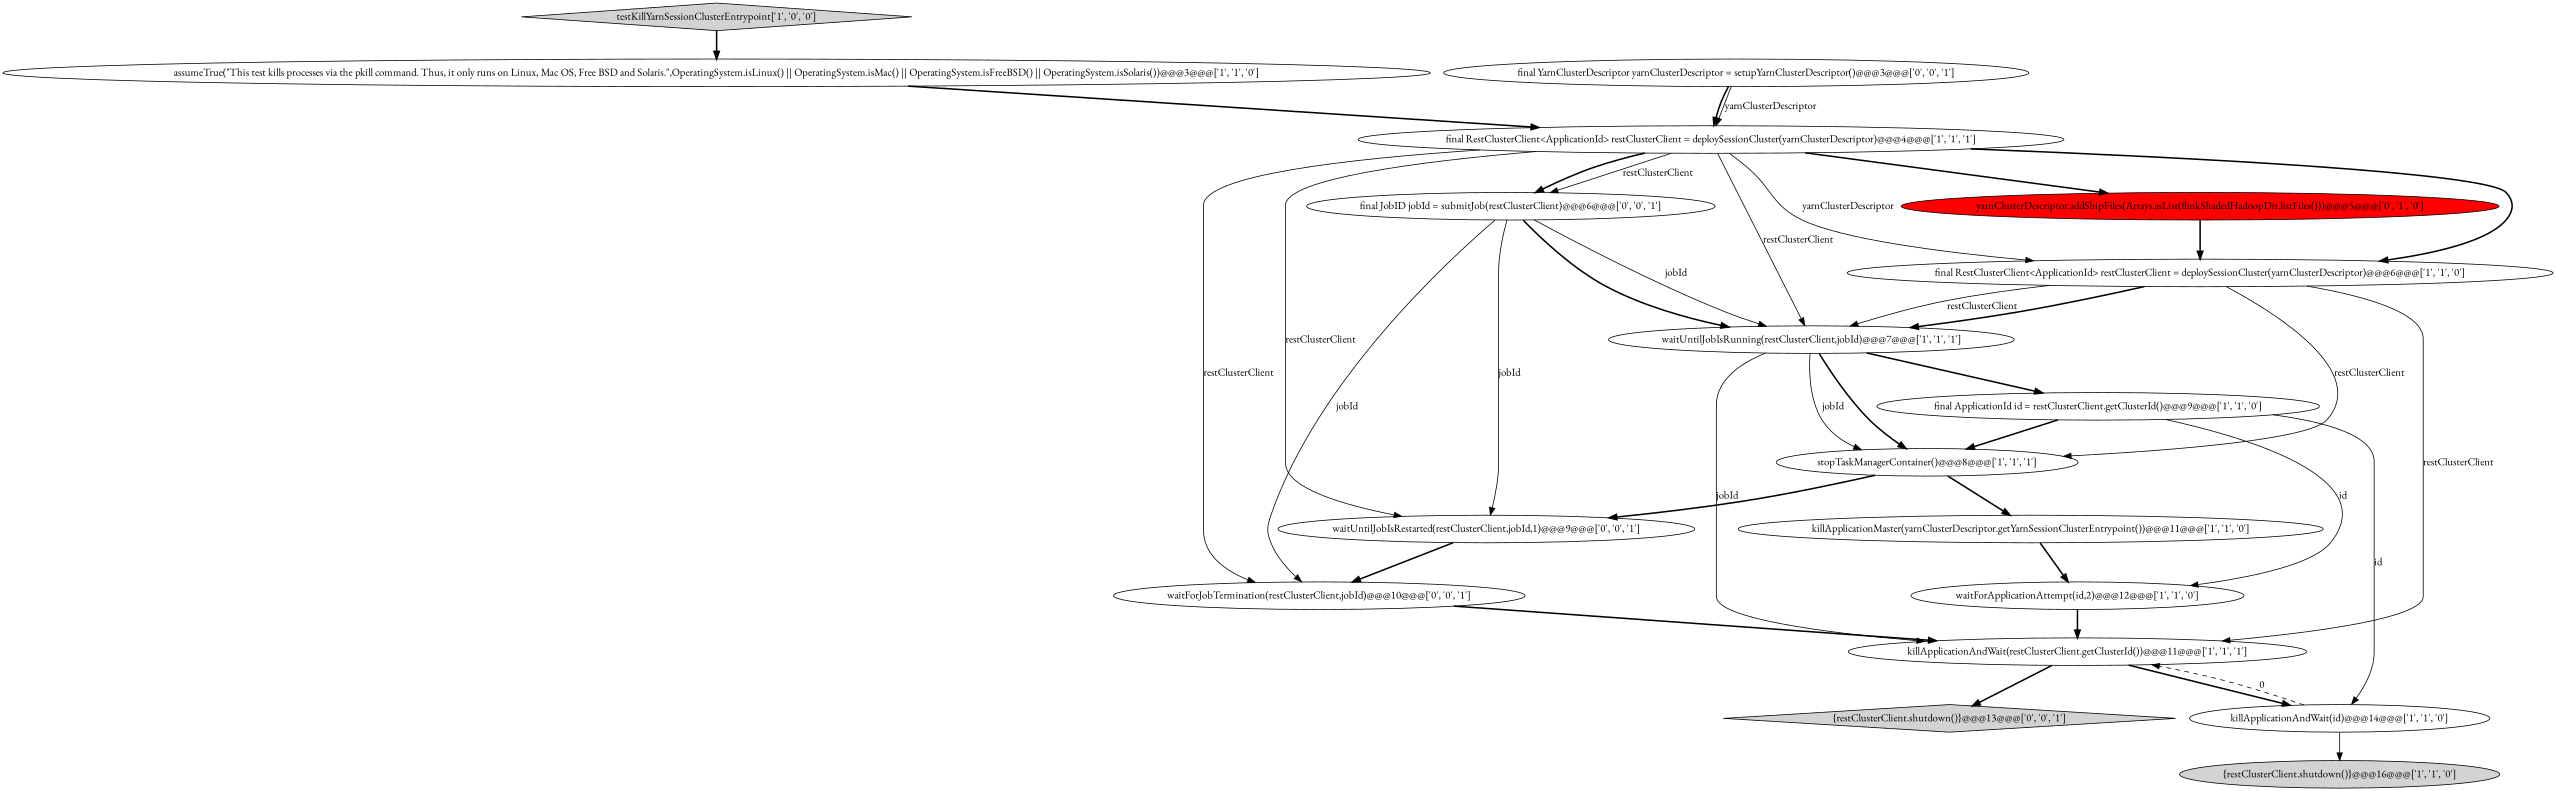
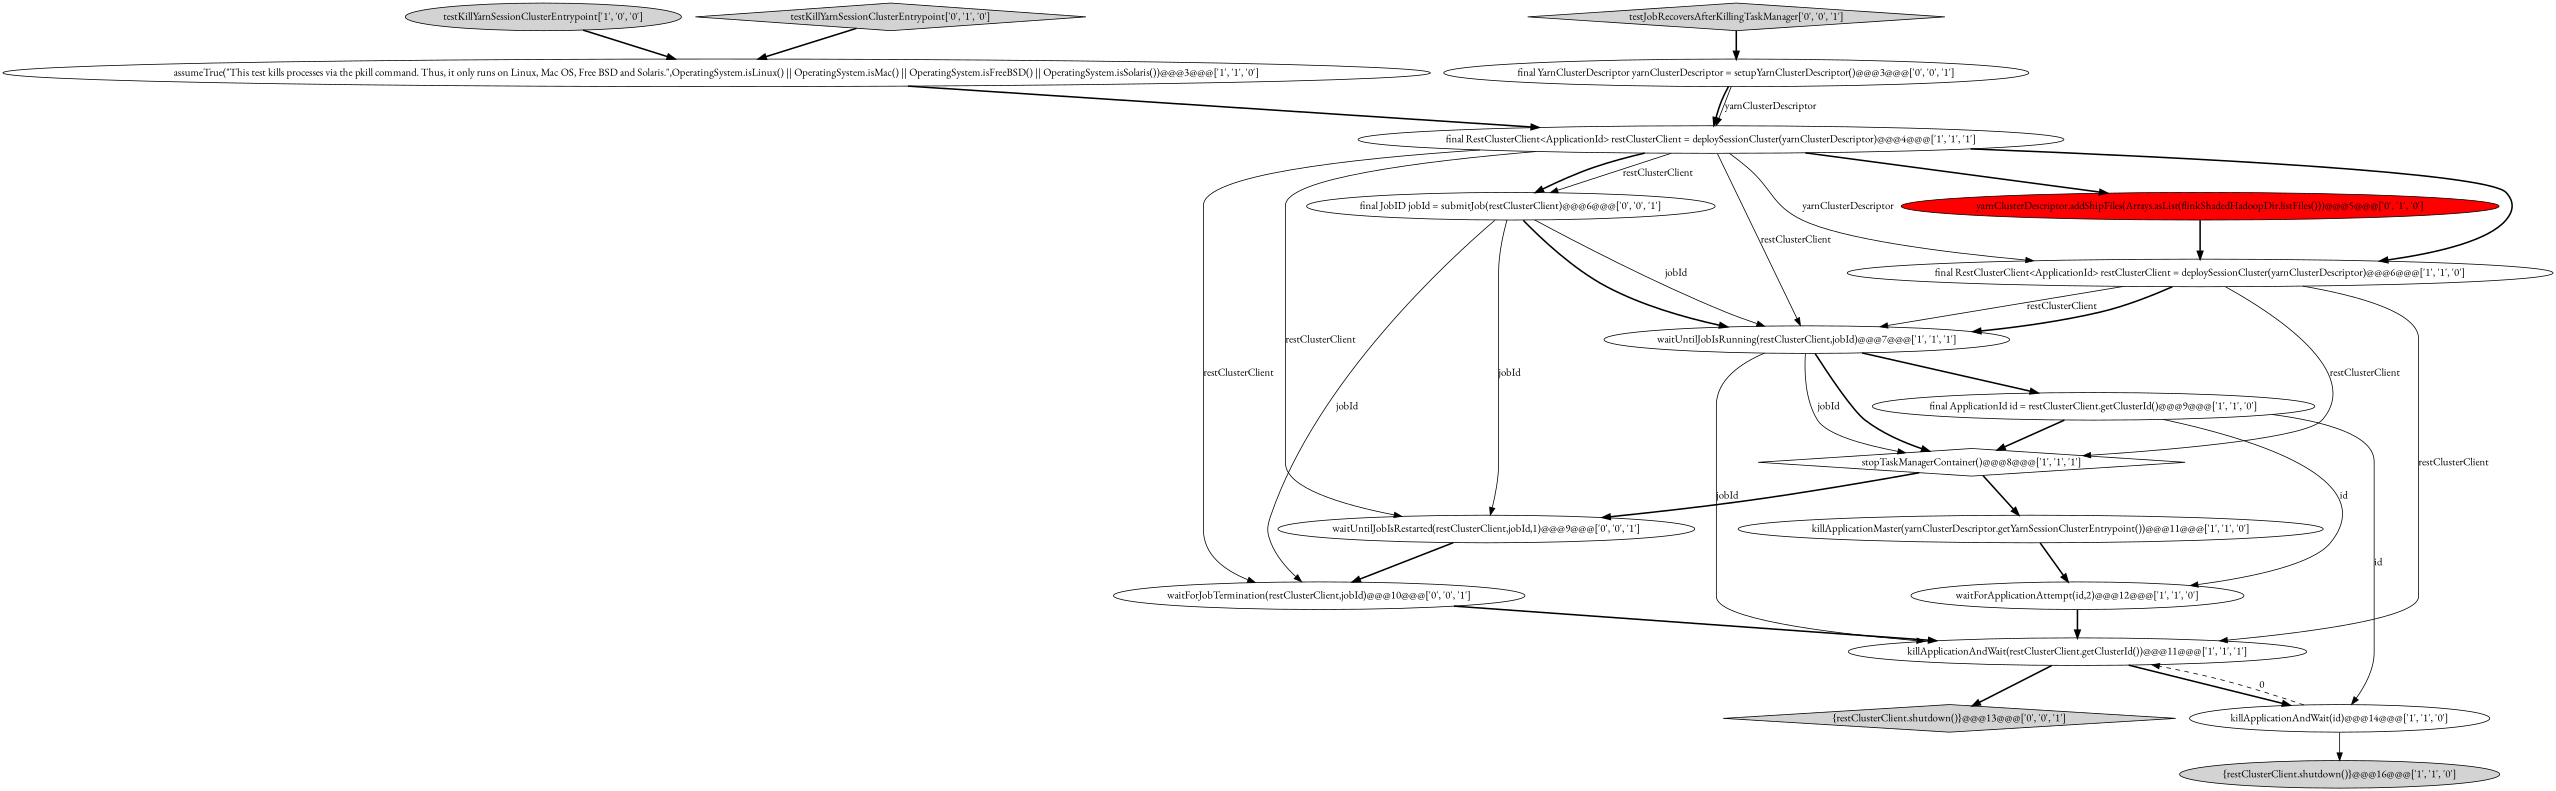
node "testKillYarnSessionClusterEntrypoint['1', '0', '0']": shape diamond -> ellipse
node "testKillYarnSessionClusterEntrypoint['0', '1', '0']": added
node "testJobRecoversAfterKillingTaskManager['0', '0', '1']": added
node "stopTaskManagerContainer()@@@8@@@['1', '1', '1']": shape ellipse -> diamond
